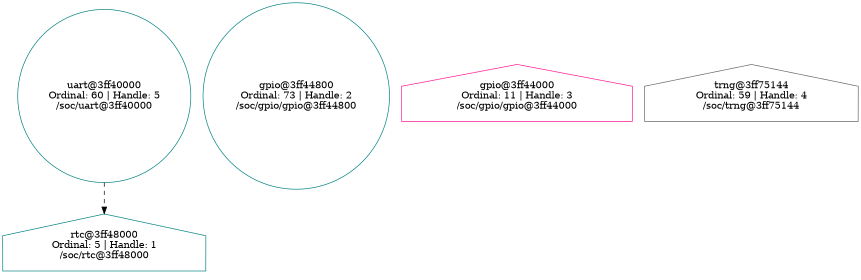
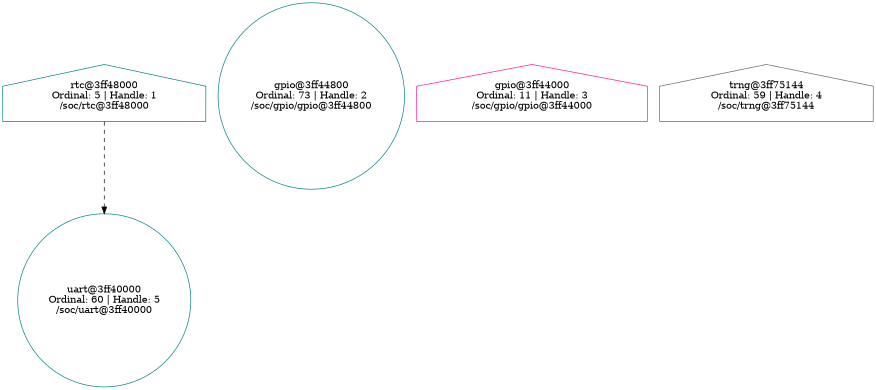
edge "uart@3ff40000 Ordinal: 60 | Handle: 5 /soc/uart@3ff40000" -> "rtc@3ff48000 Ordinal: 5 | Handle: 1 /soc/rtc@3ff48000": reversed
